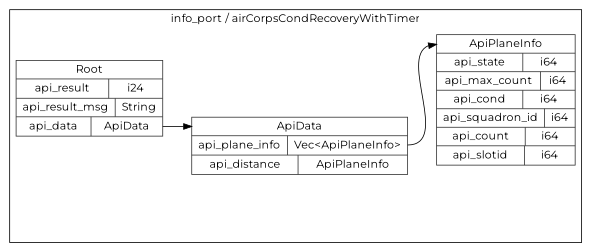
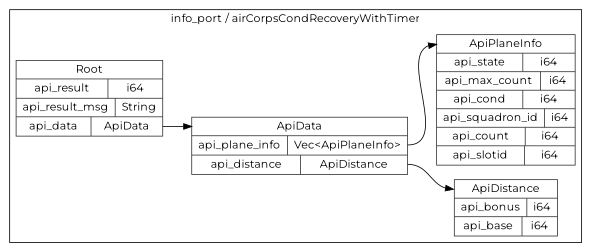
node "Root": text "i24" -> "i64"
node "ApiData": text "ApiPlaneInfo" -> "ApiDistance"
node "ApiDistance": added
